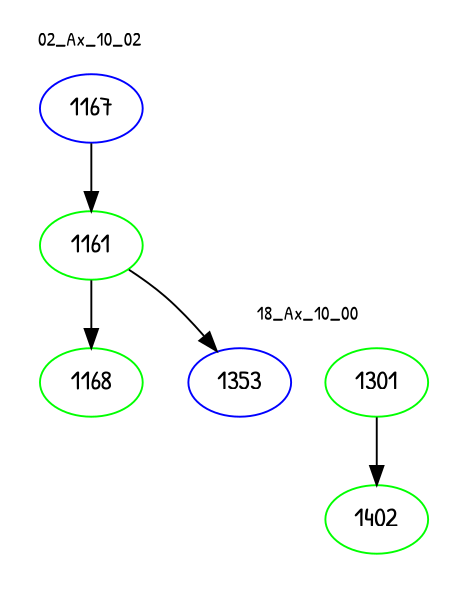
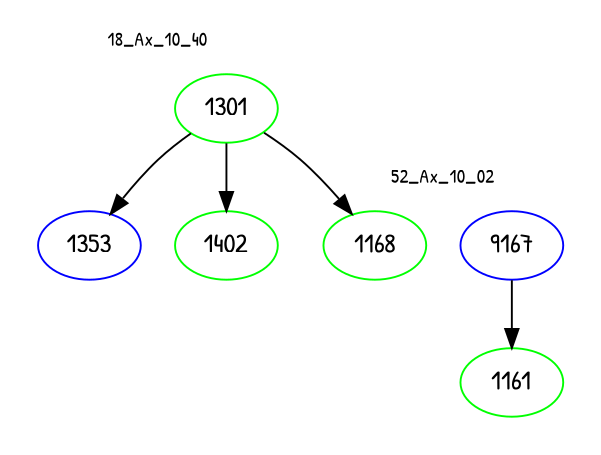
cluster "02_Ax_10_02": label "02_Ax_10_02" -> "52_Ax_10_02"
node "1167": label "1167" -> "9167"
edge "1161" -> "1168": now "1301" -> "1168"
cluster "18_Ax_10_00": label "18_Ax_10_00" -> "18_Ax_10_40"
edge "1161" -> "1353": now "1301" -> "1353"
